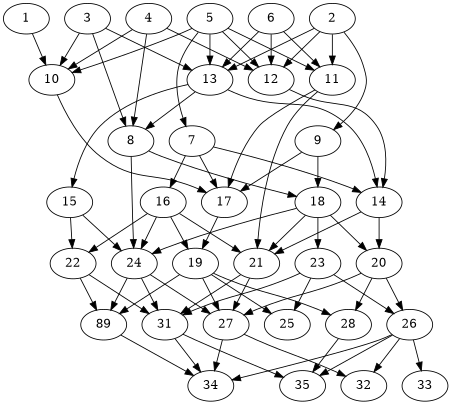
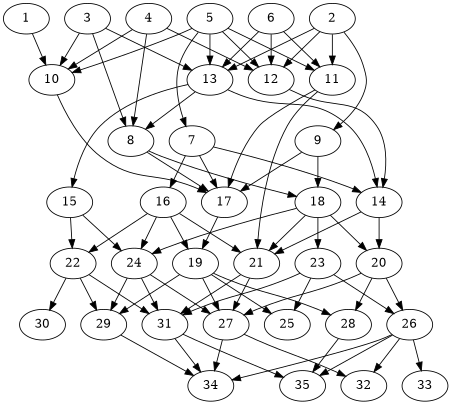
edge "8" -> "24": now "8" -> "17"
node "30": added
node "89": label "89" -> "29"
